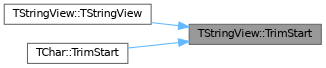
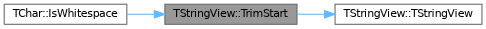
edge "TStringView::TStringView" -> "TStringView::TrimStart": reversed
node "TChar::TrimStart": label "TChar::TrimStart" -> "TChar::IsWhitespace"
